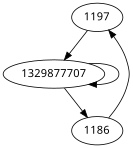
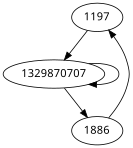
node "1329877707": label "1329877707" -> "1329870707"
node "1186": label "1186" -> "1886"
